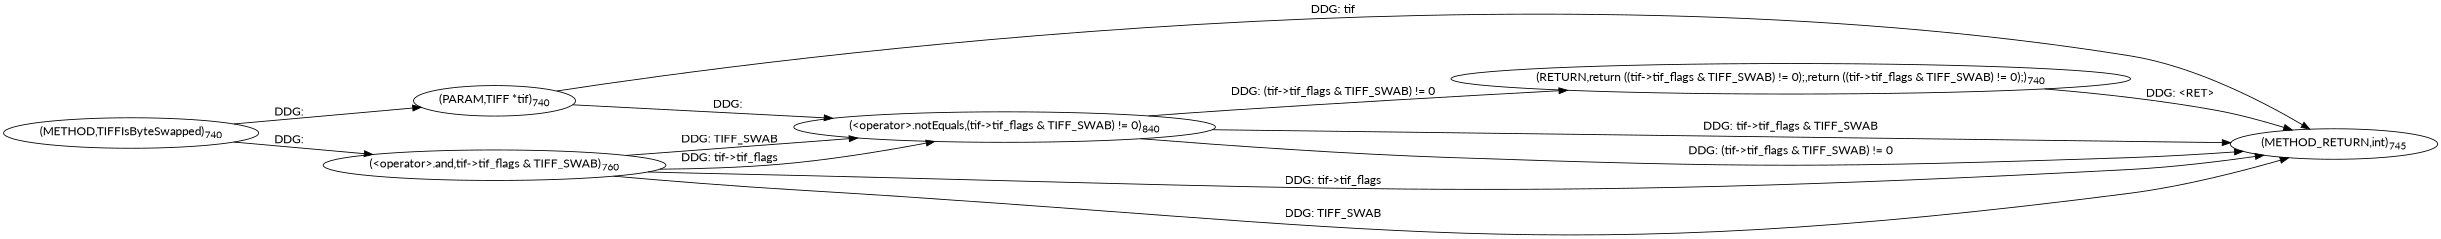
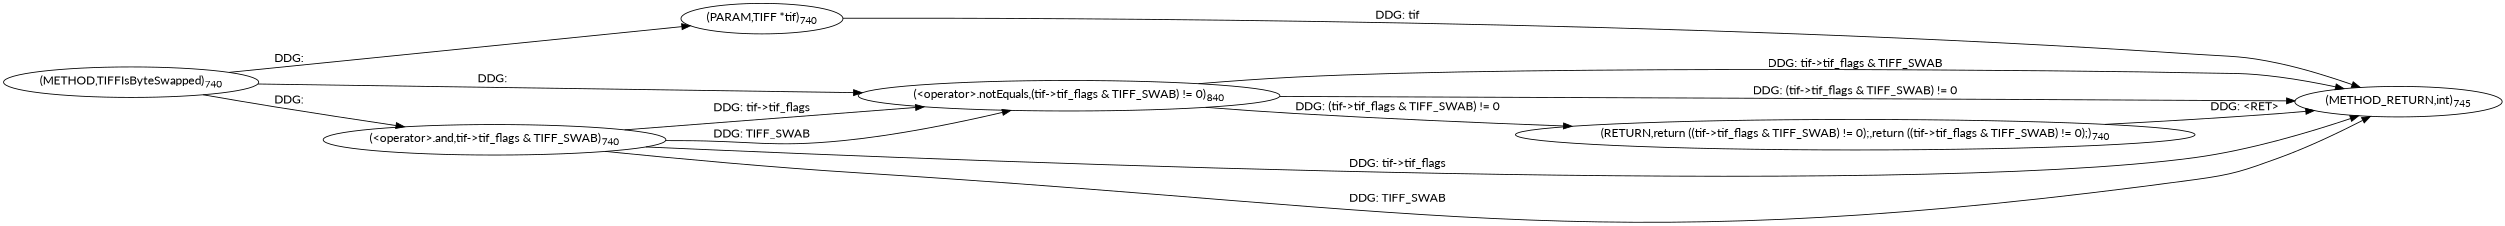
edge "(PARAM,TIFF *tif)" -> "(<operator>.notEquals,(tif->tif_flags & TIFF_SWAB) != 0)": now "(METHOD,TIFFIsByteSwapped)" -> "(<operator>.notEquals,(tif->tif_flags & TIFF_SWAB) != 0)"
node "(<operator>.and,tif->tif_flags & TIFF_SWAB)": text "760" -> "740"
